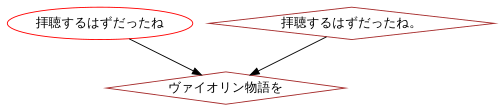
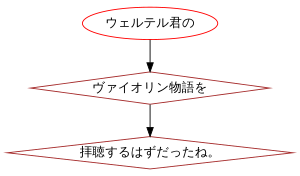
node "拝聴するはずだったね": label "拝聴するはずだったね" -> "ウェルテル君の"
edge "拝聴するはずだったね。" -> "ヴァイオリン物語を": reversed
